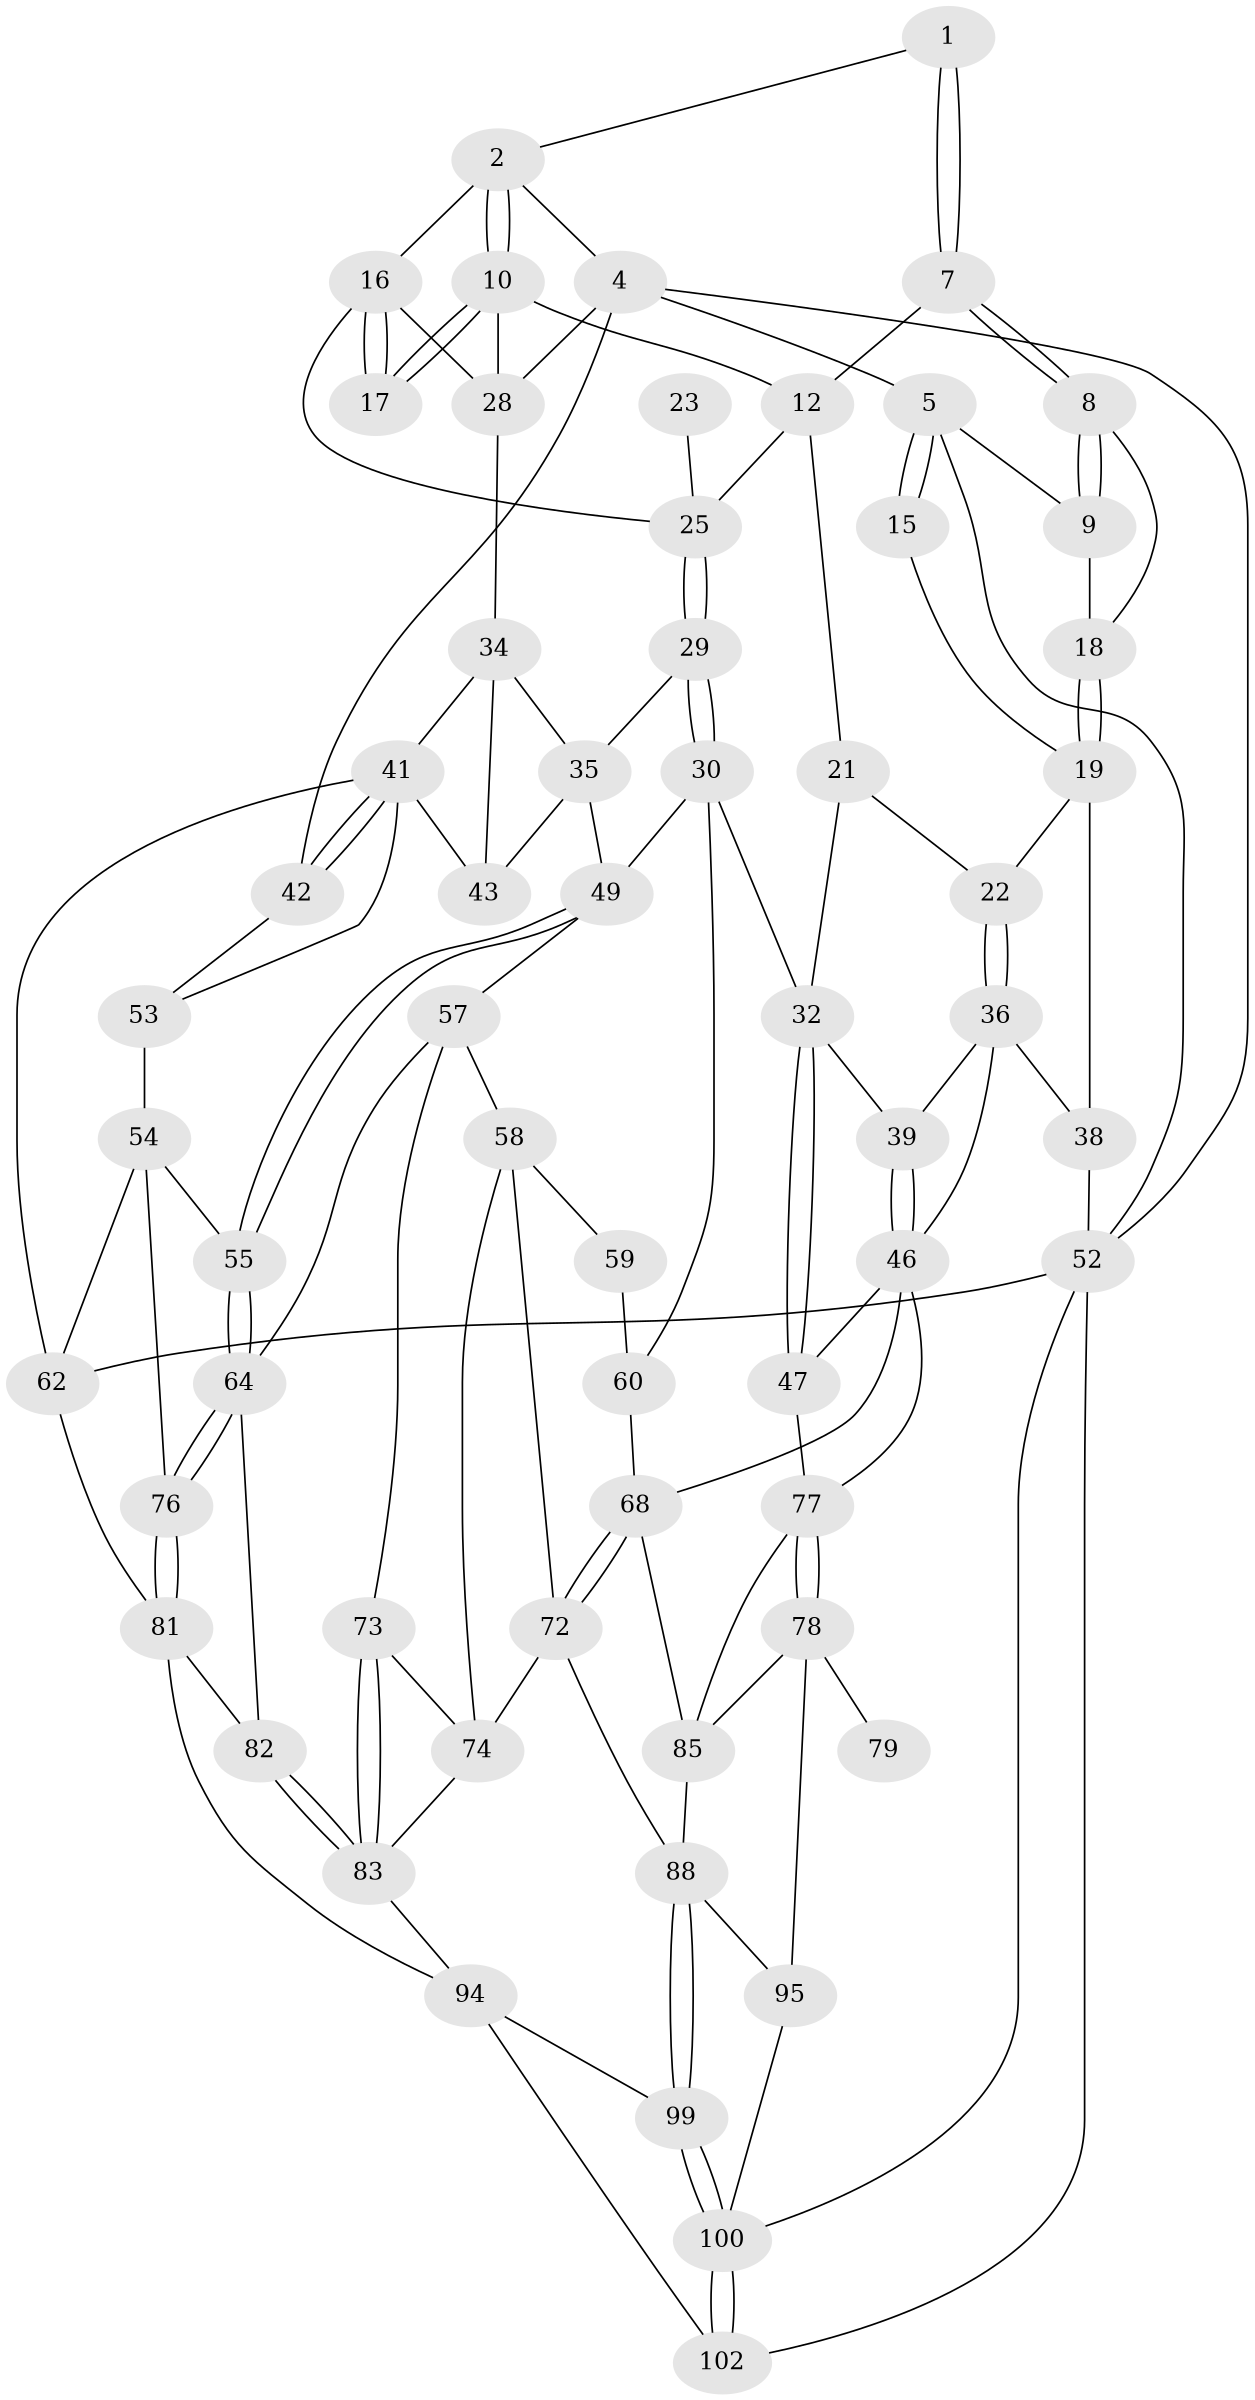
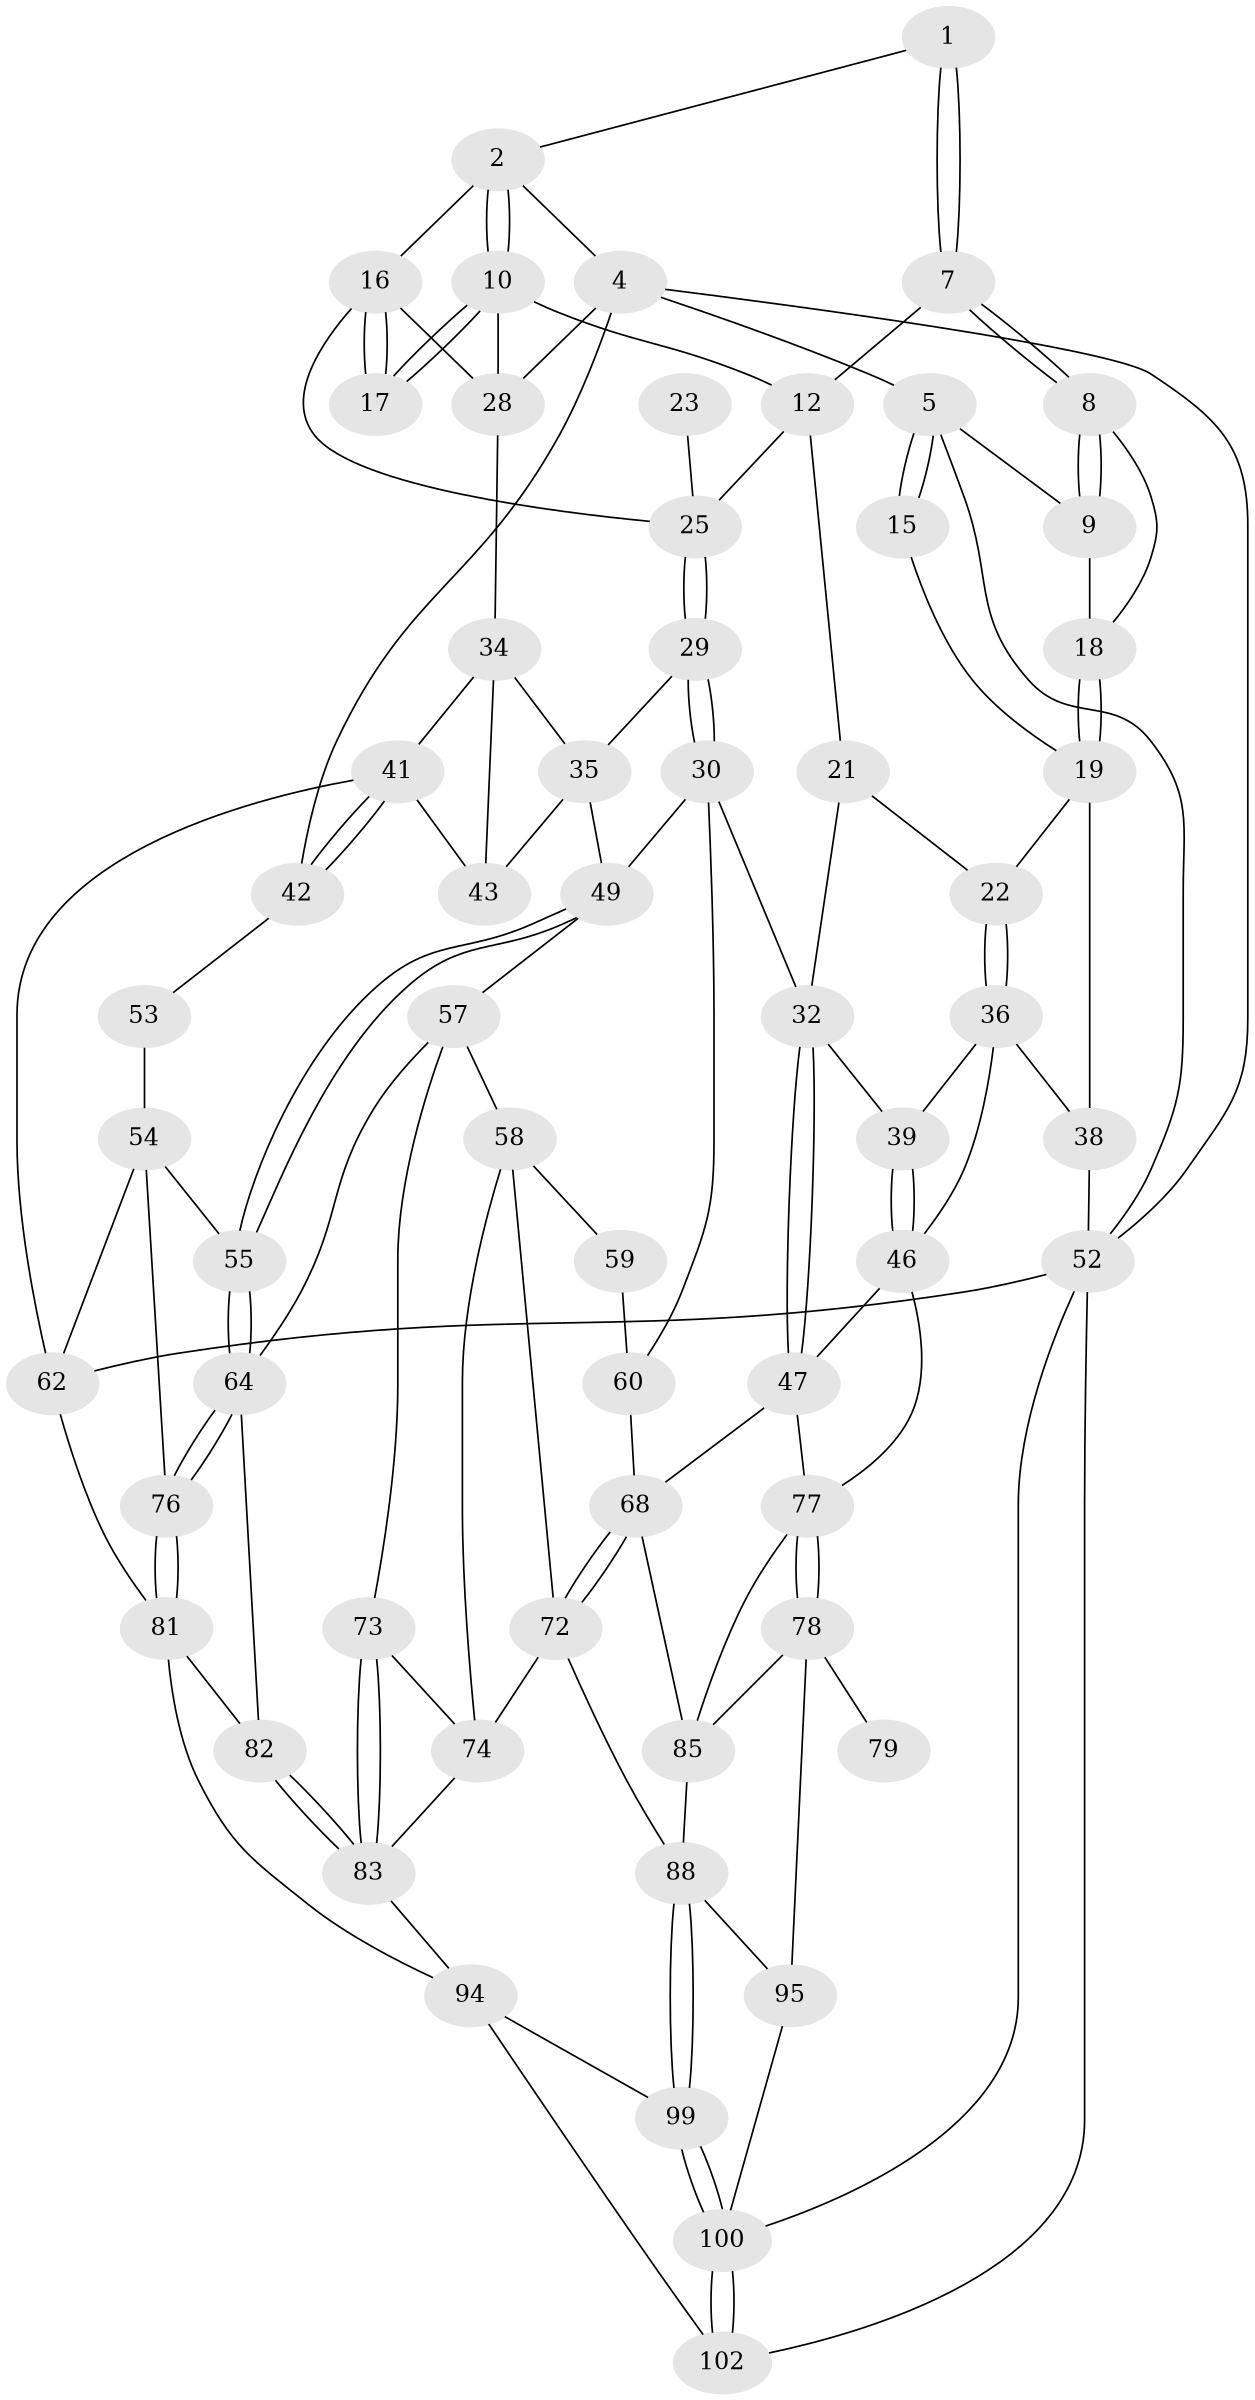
edge "41" -- "53": removed
edge "46" -- "68": now "47" -- "68"
